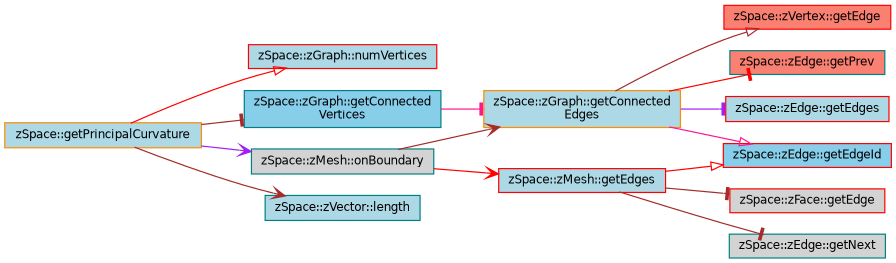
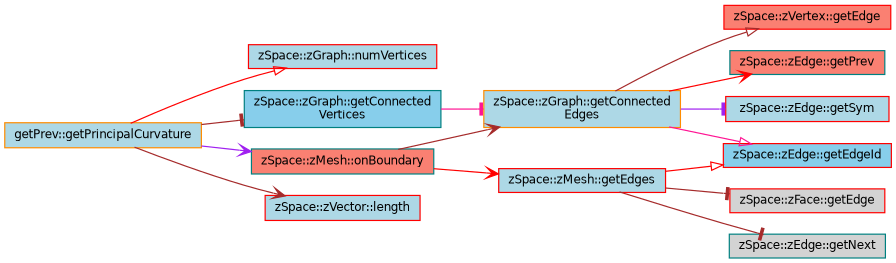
edge "zSpace::zGraph::getConnected Edges" -> "zSpace::zEdge::getPrev": arrowhead tee -> vee
node "zSpace::zEdge::getEdges": label "zSpace::zEdge::getEdges" -> "zSpace::zEdge::getSym"
node "zSpace::getPrincipalCurvature": label "zSpace::getPrincipalCurvature" -> "getPrev::getPrincipalCurvature"
node "zSpace::zMesh::onBoundary": fillcolor lightgrey -> salmon
node "zSpace::zVector::length": color teal -> red
